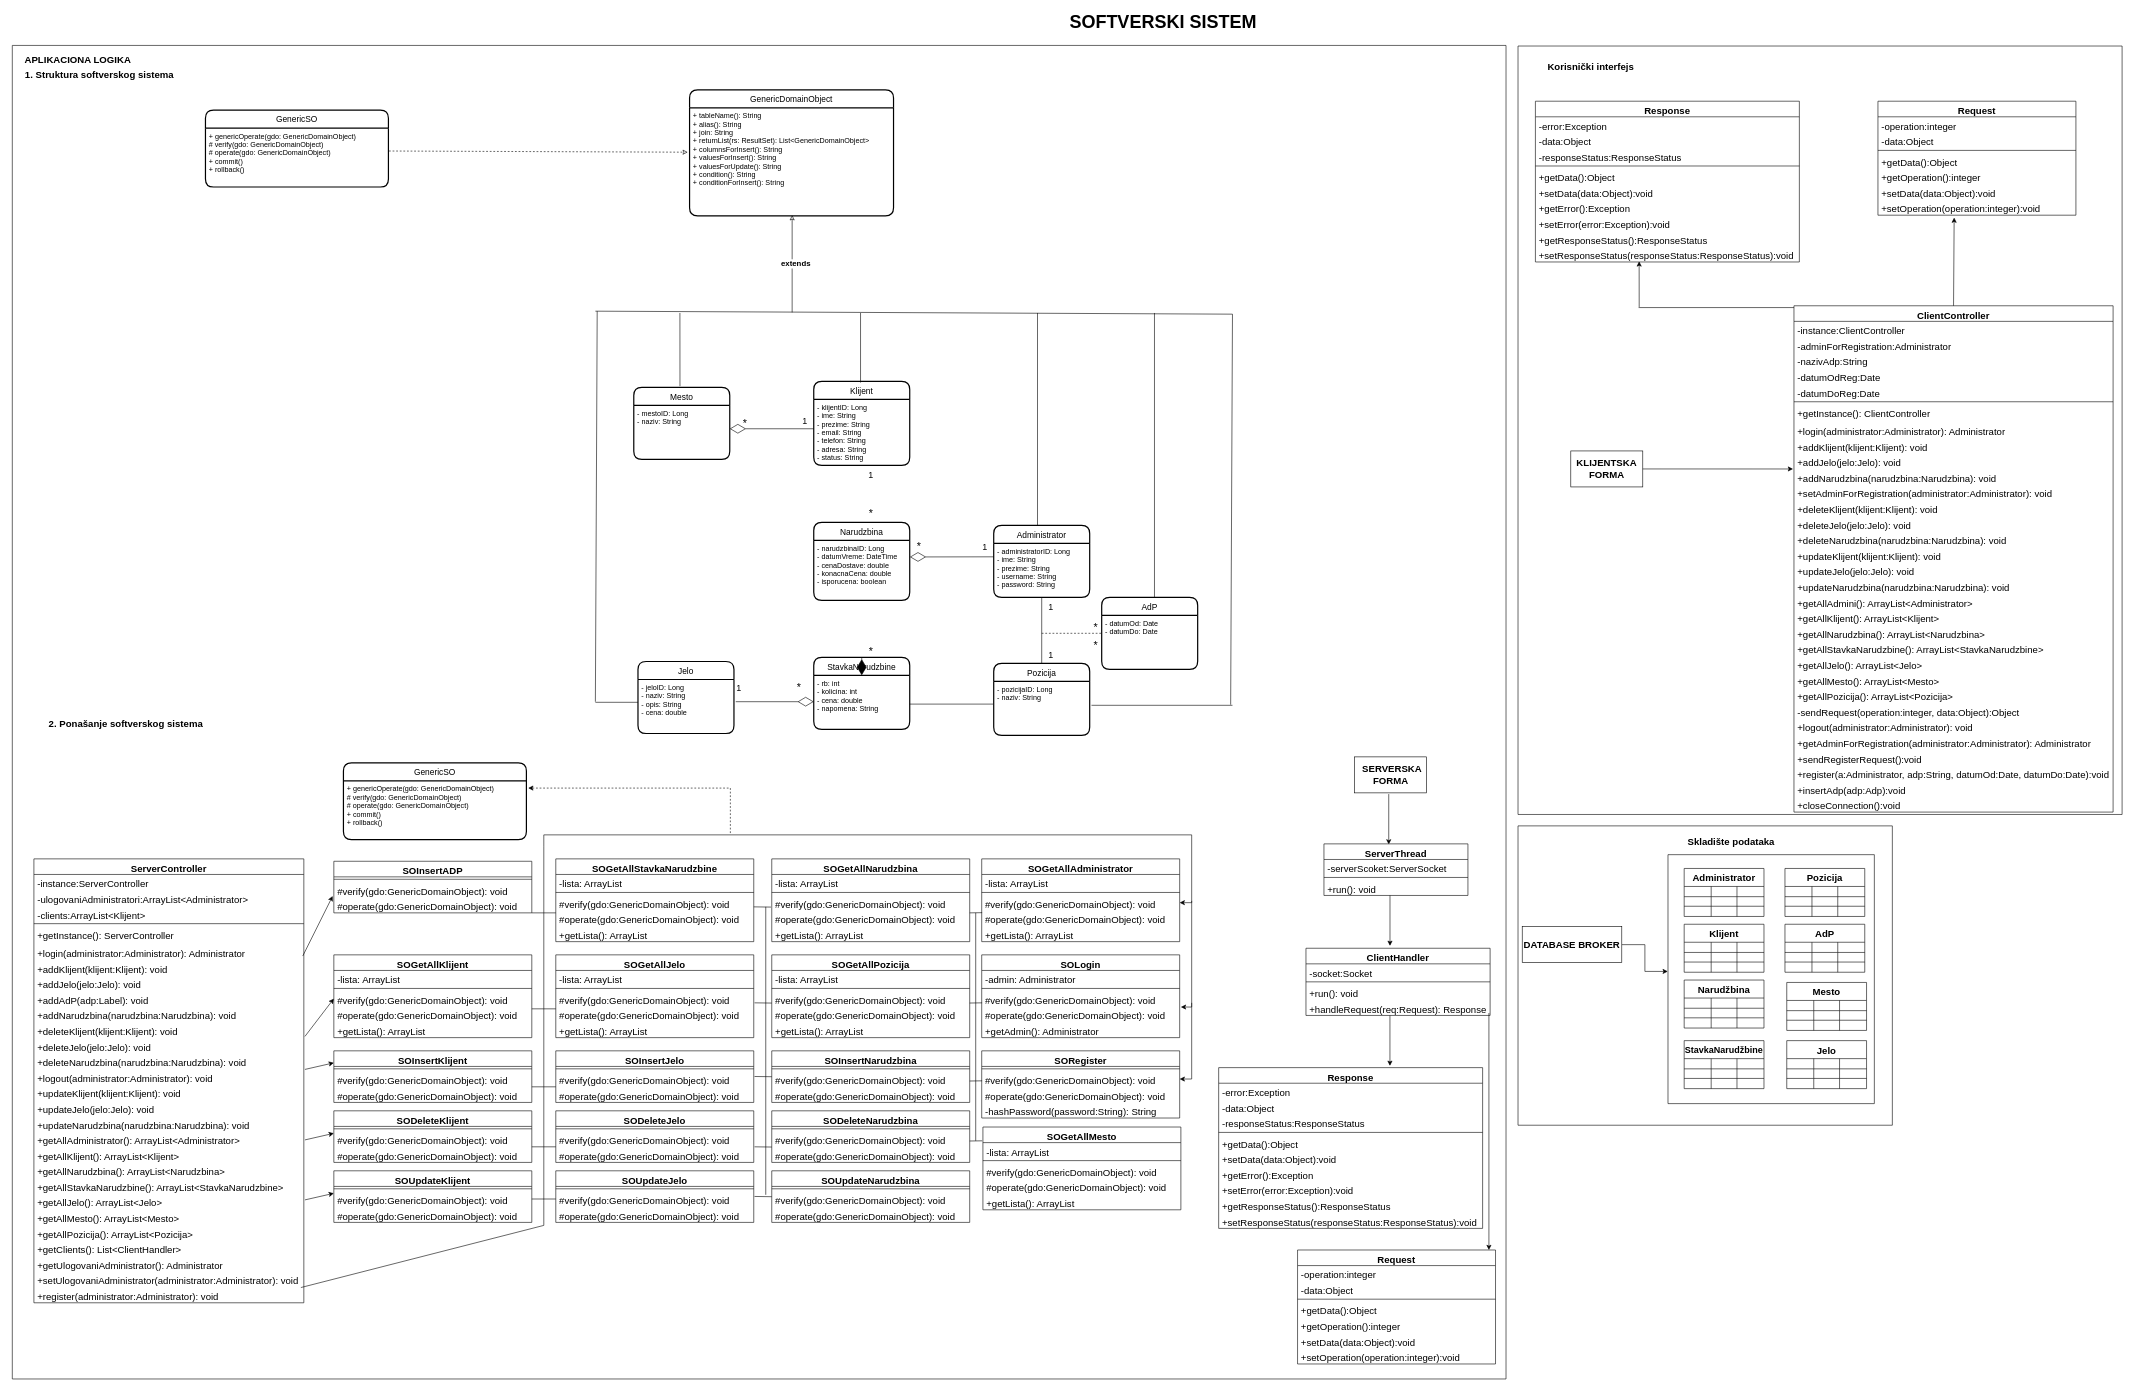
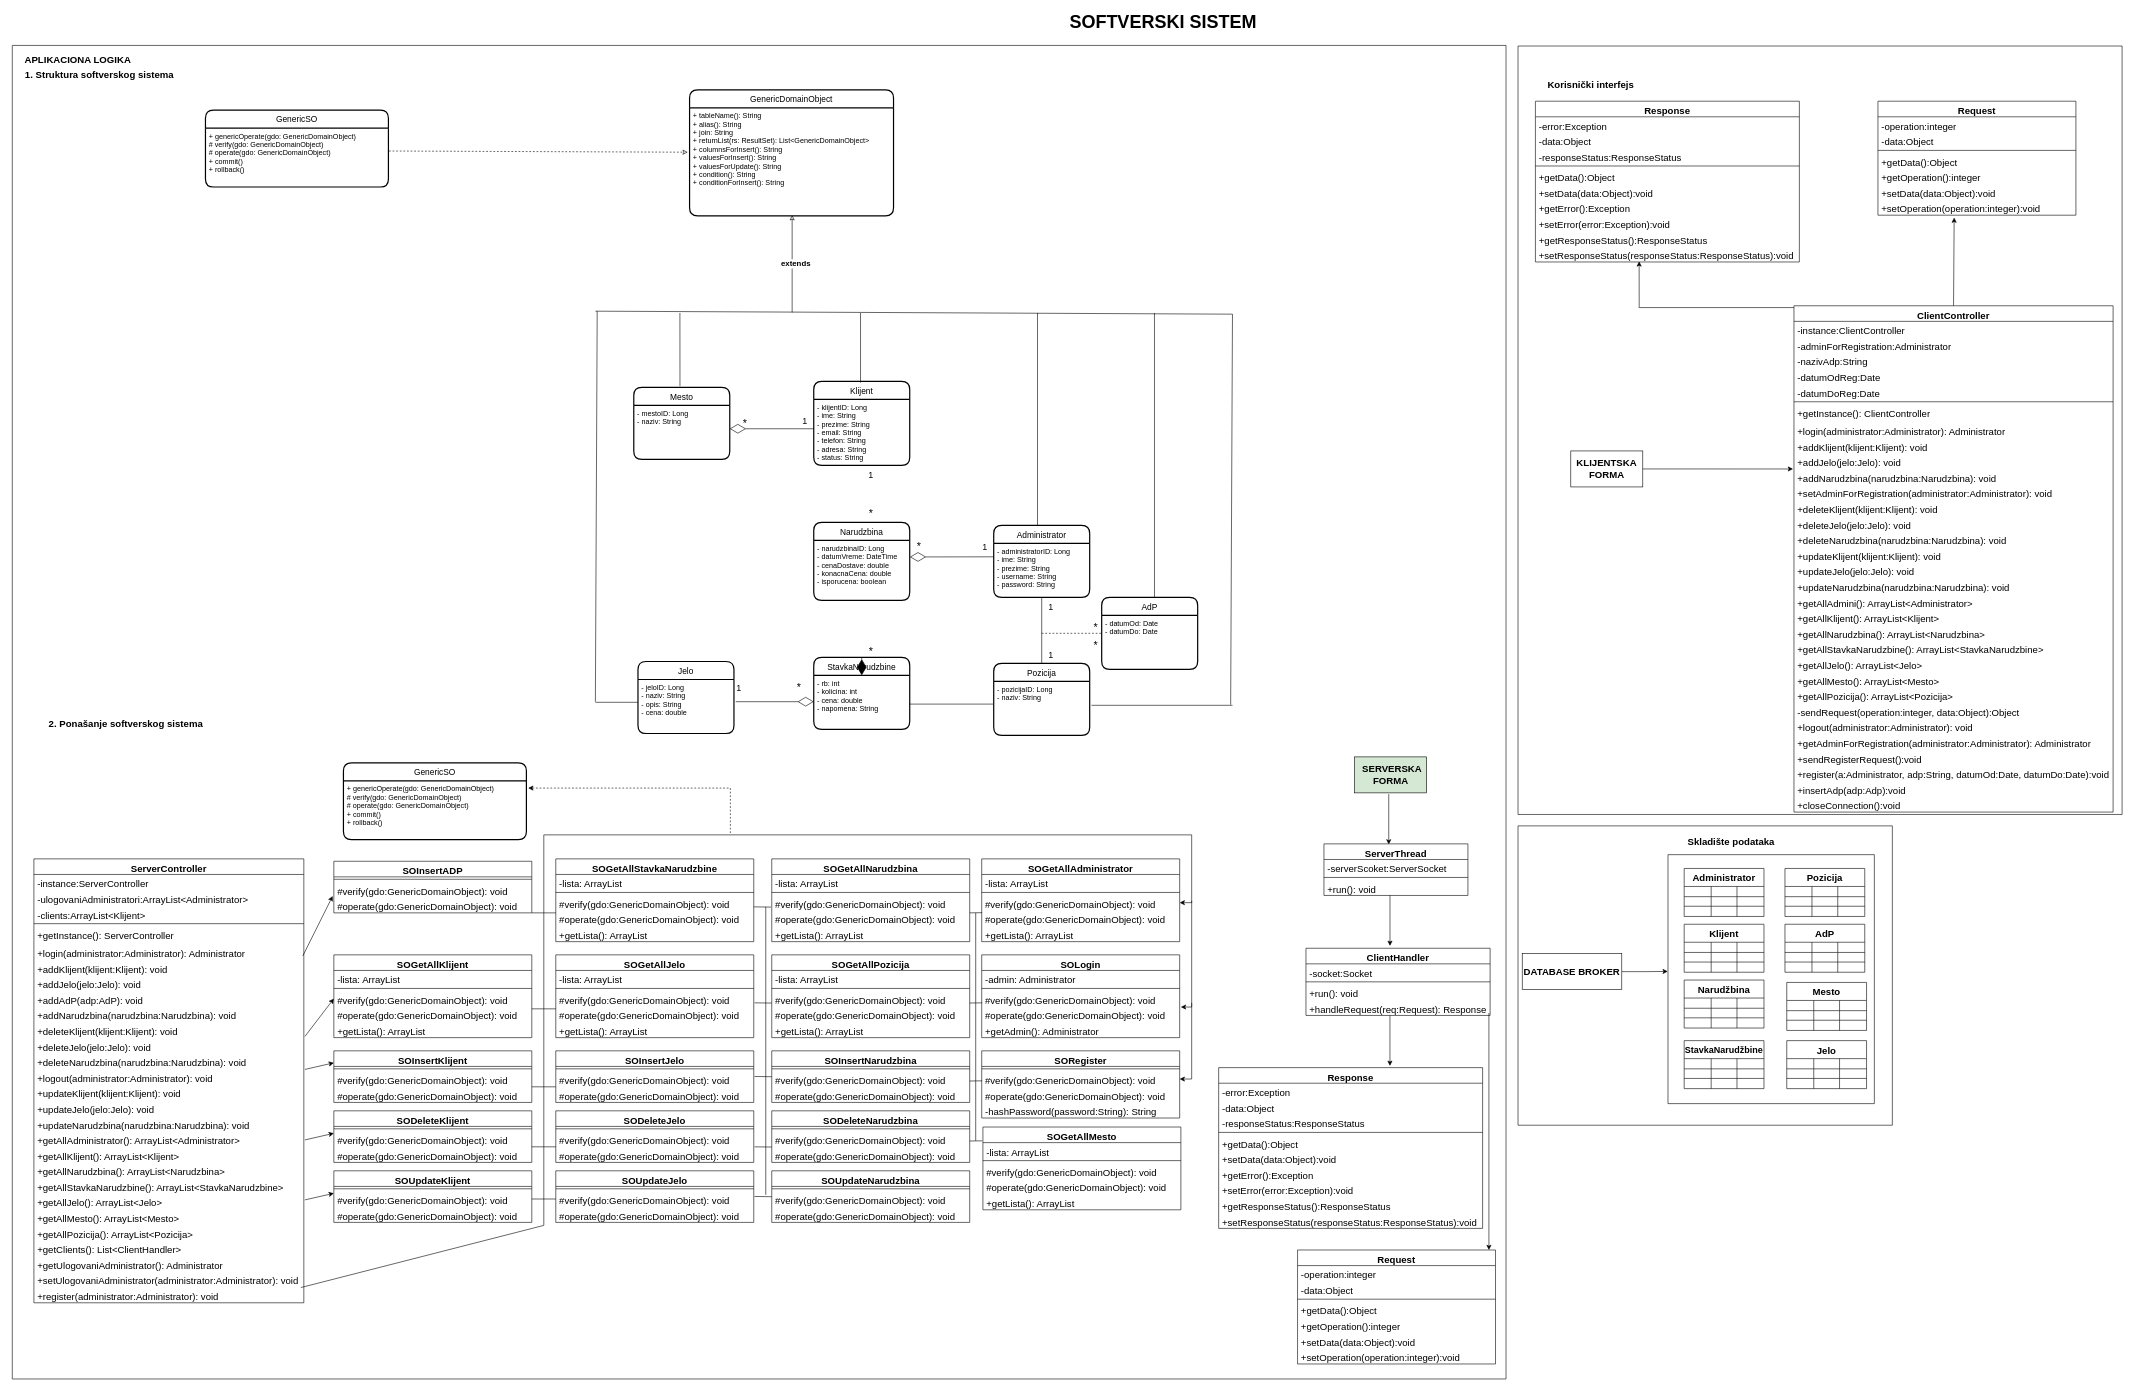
node "Korisnički interfejs": moved (1591, 66) -> (1591, 84)
node "SERVERSKA FORMA": fillcolor #ffffff -> #d5e8d4
node "DATABASE BROKER": moved (1572, 945) -> (1572, 972)
node "+addAdP(adp:Label): void": label "+addAdP(adp:Label): void" -> "+addAdP(adp:AdP): void"
